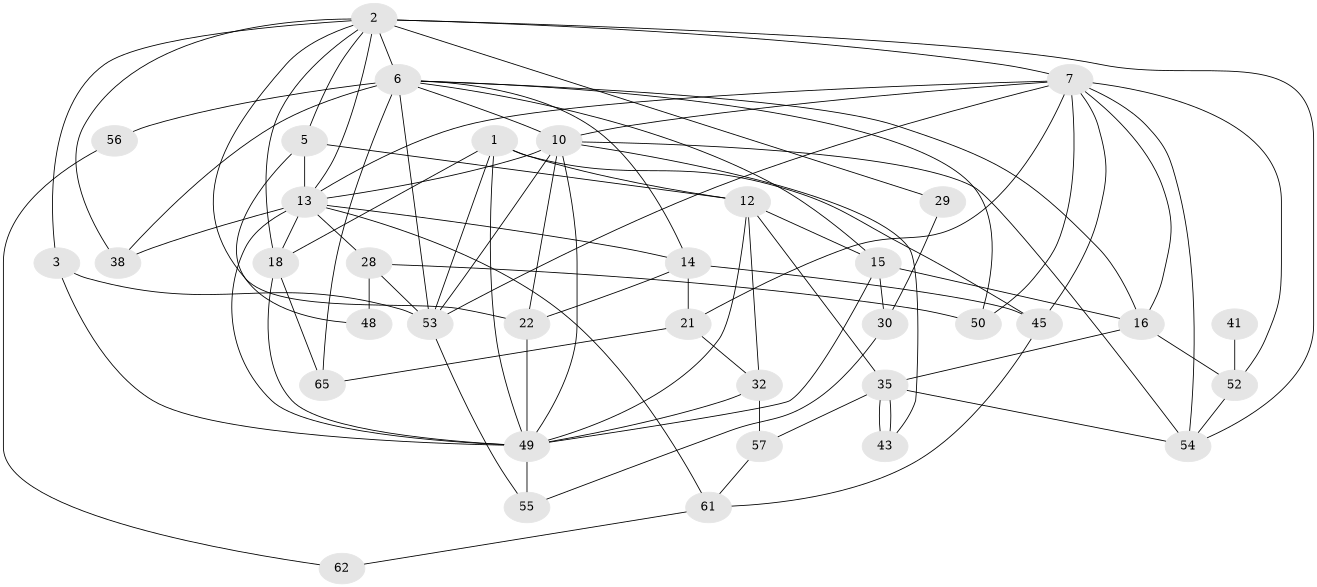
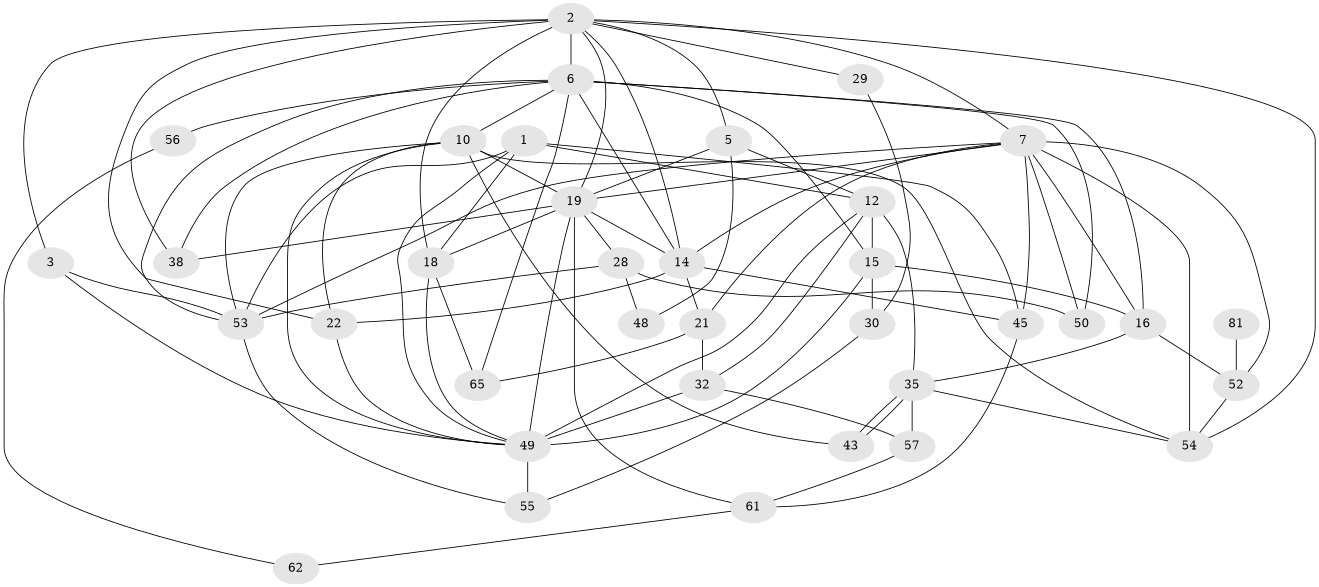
edge "7" -- "10": now "7" -- "14"
edge "2" -- "14": added
node "13": label "13" -> "19"
node "41": label "41" -> "81"
